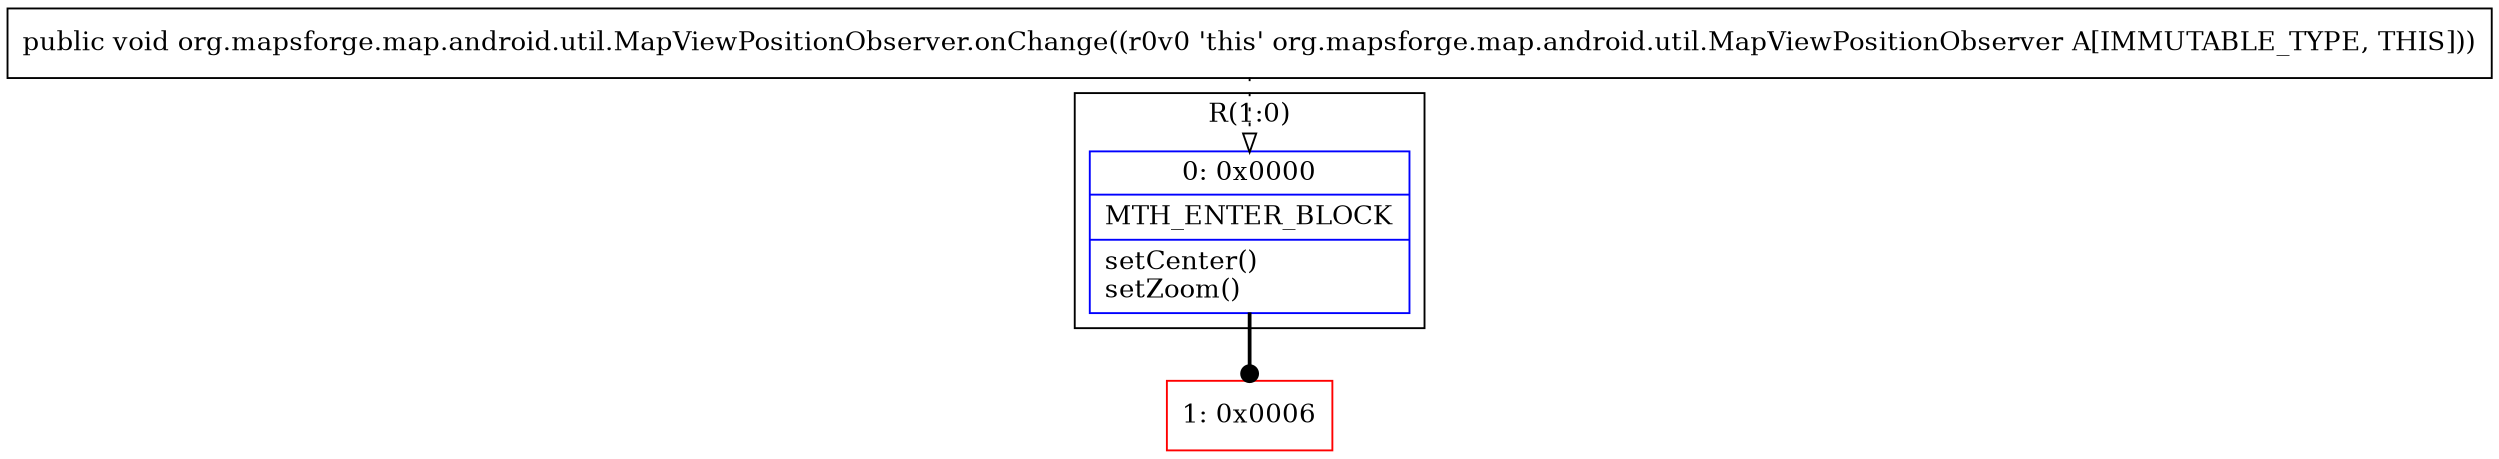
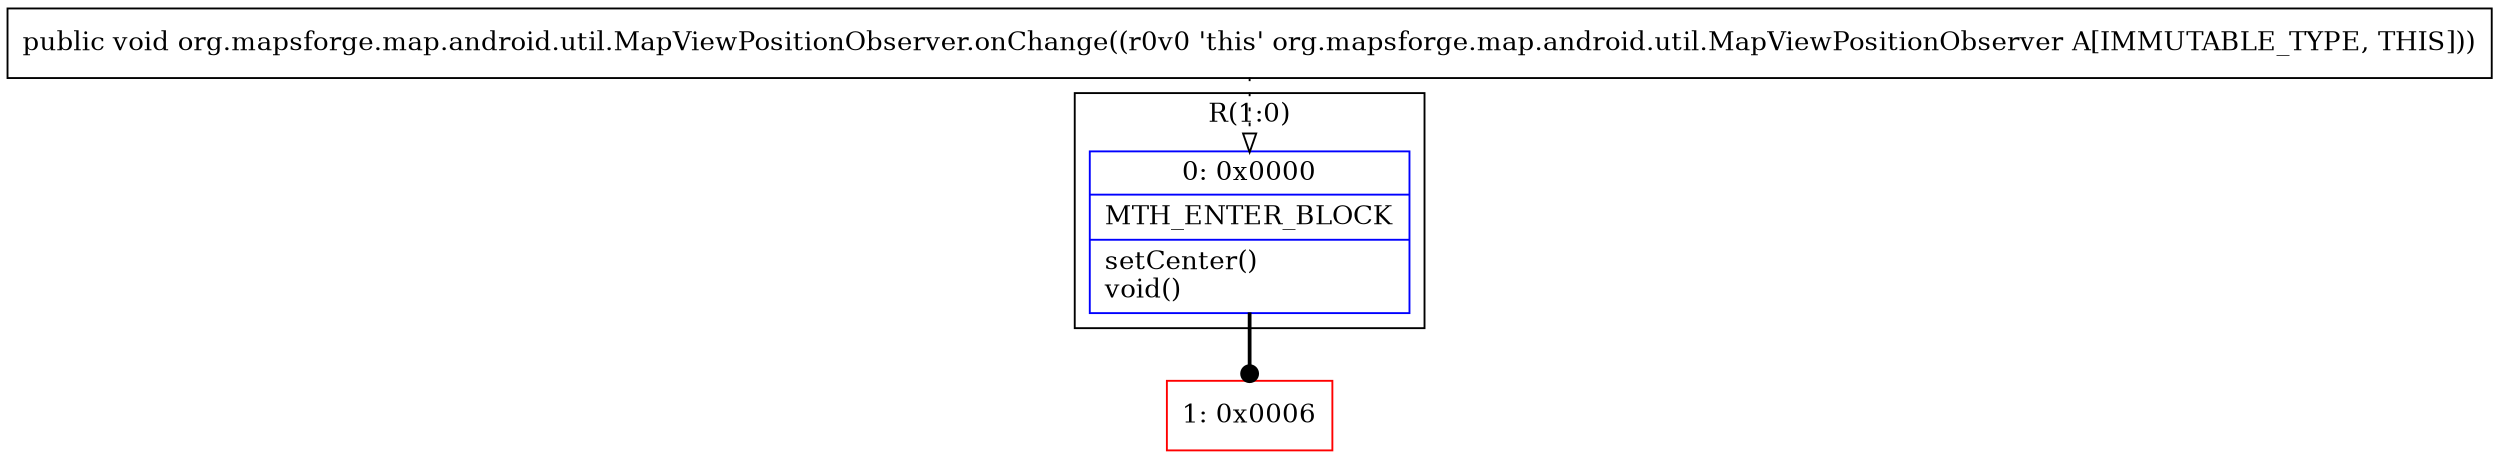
node "0: 0x0000": text "setZoom()" -> "void()"
